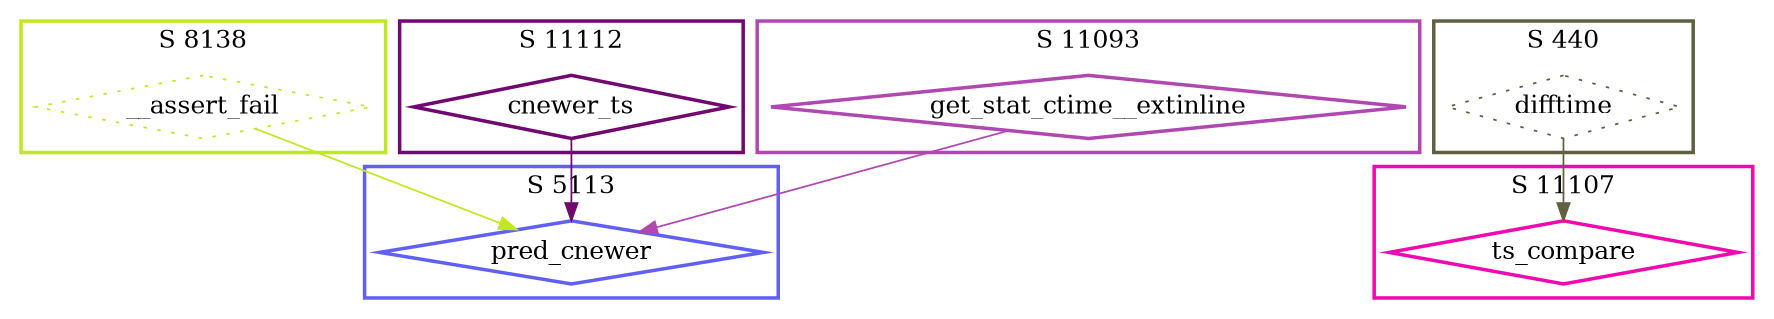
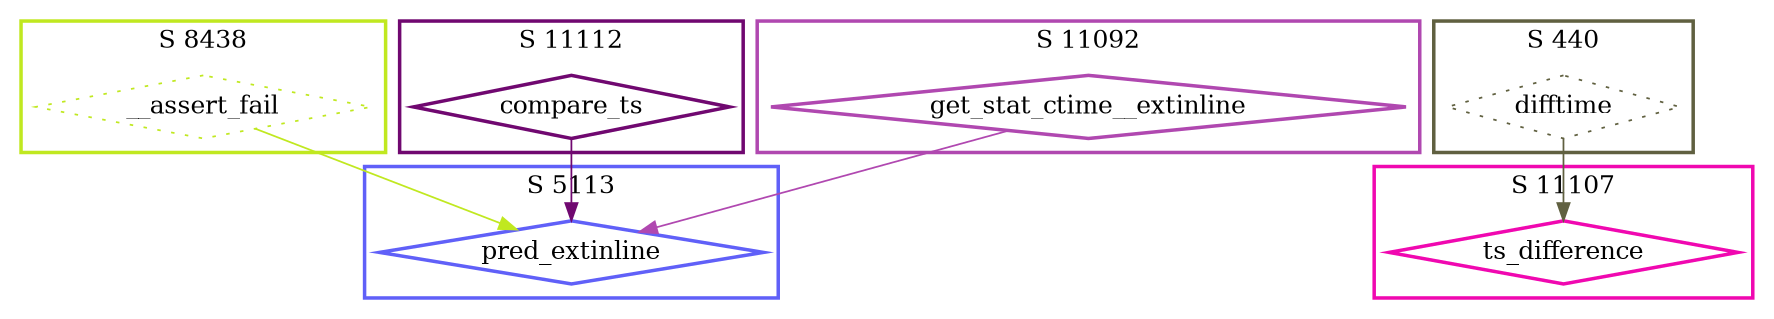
cluster "S 8138": label "S 8138" -> "S 8438"
cluster "S 11093": label "S 11093" -> "S 11092"
node "cnewer_ts": label "cnewer_ts" -> "compare_ts"
node "pred_cnewer": label "pred_cnewer" -> "pred_extinline"
node "ts_compare": label "ts_compare" -> "ts_difference"
